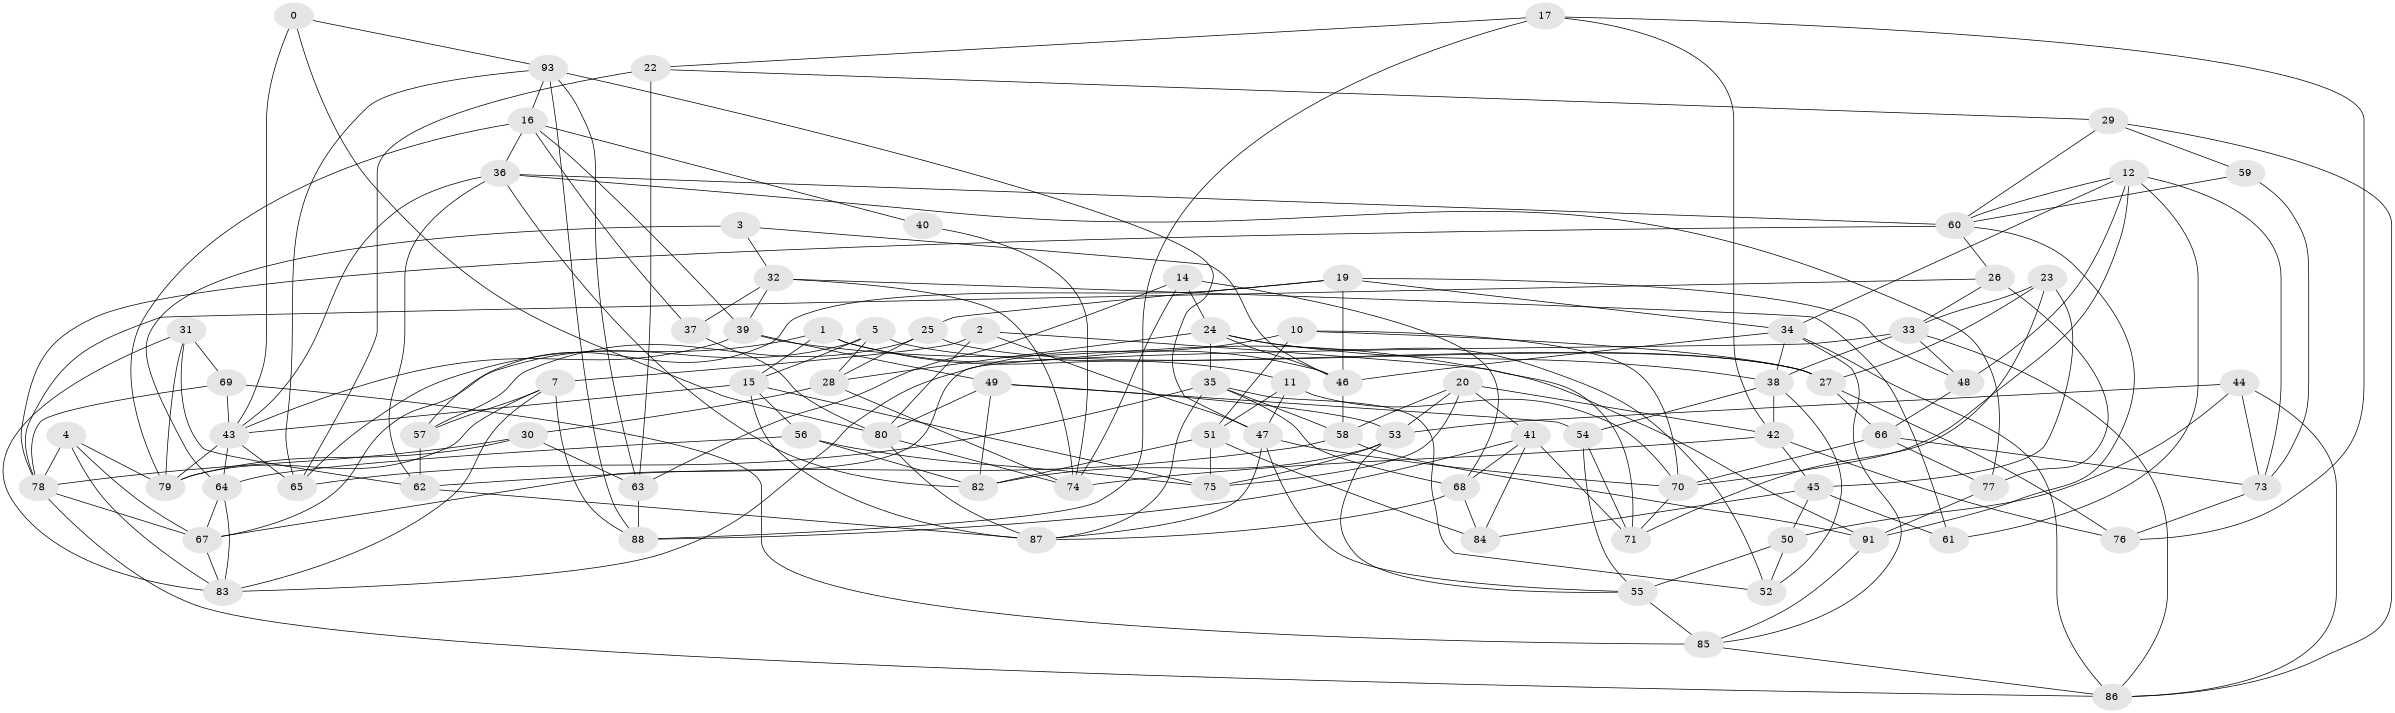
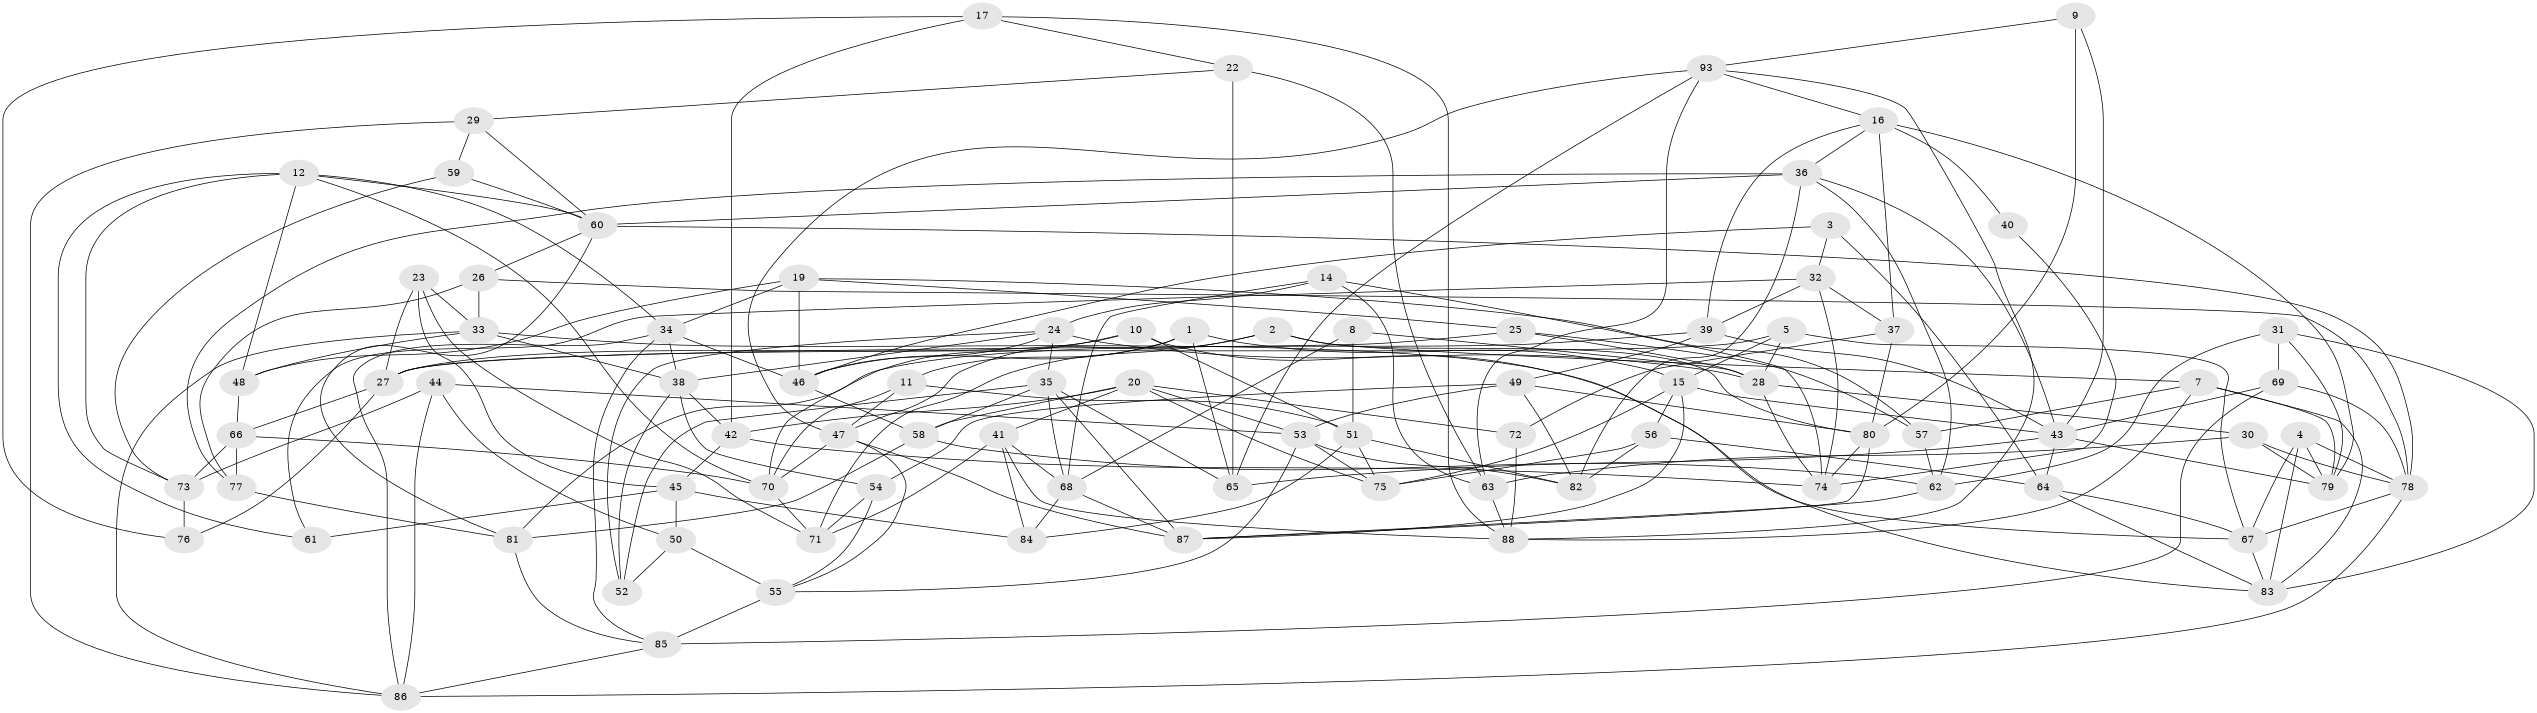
node "0": label "0" -> "9"
node "8": added
node "72": added
edge "42" -- "76": removed
node "91": label "91" -> "81"
